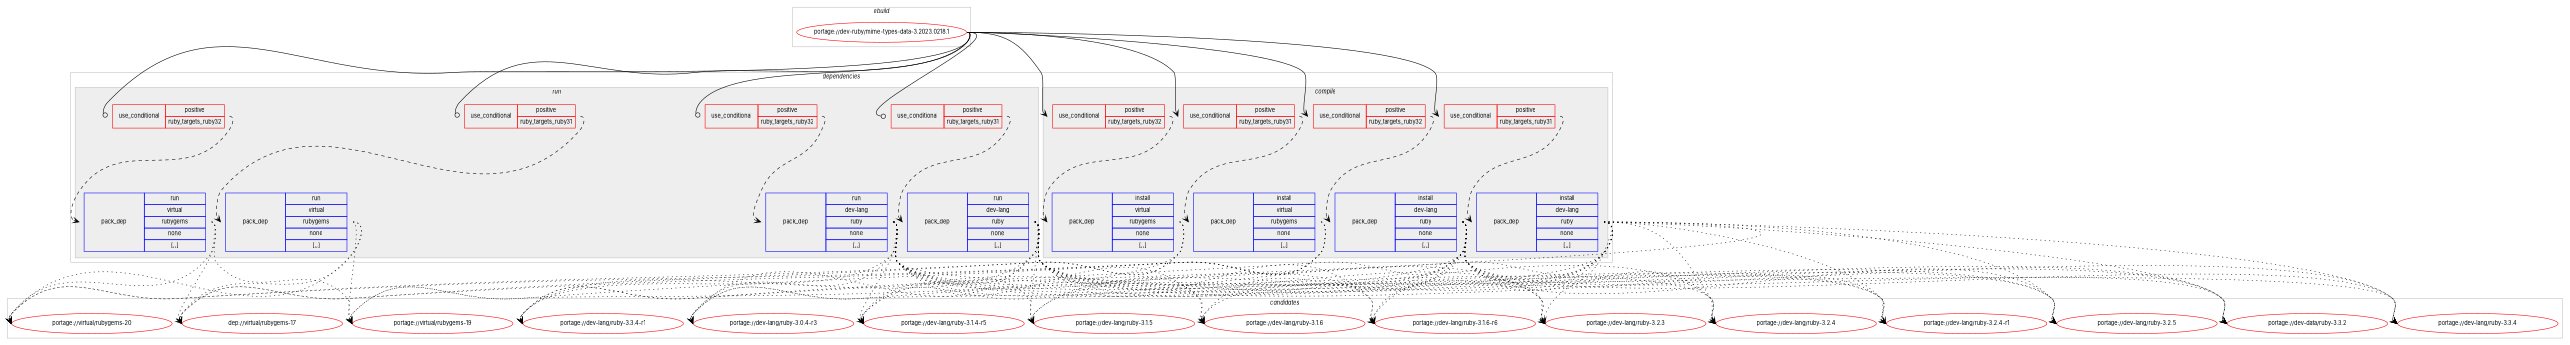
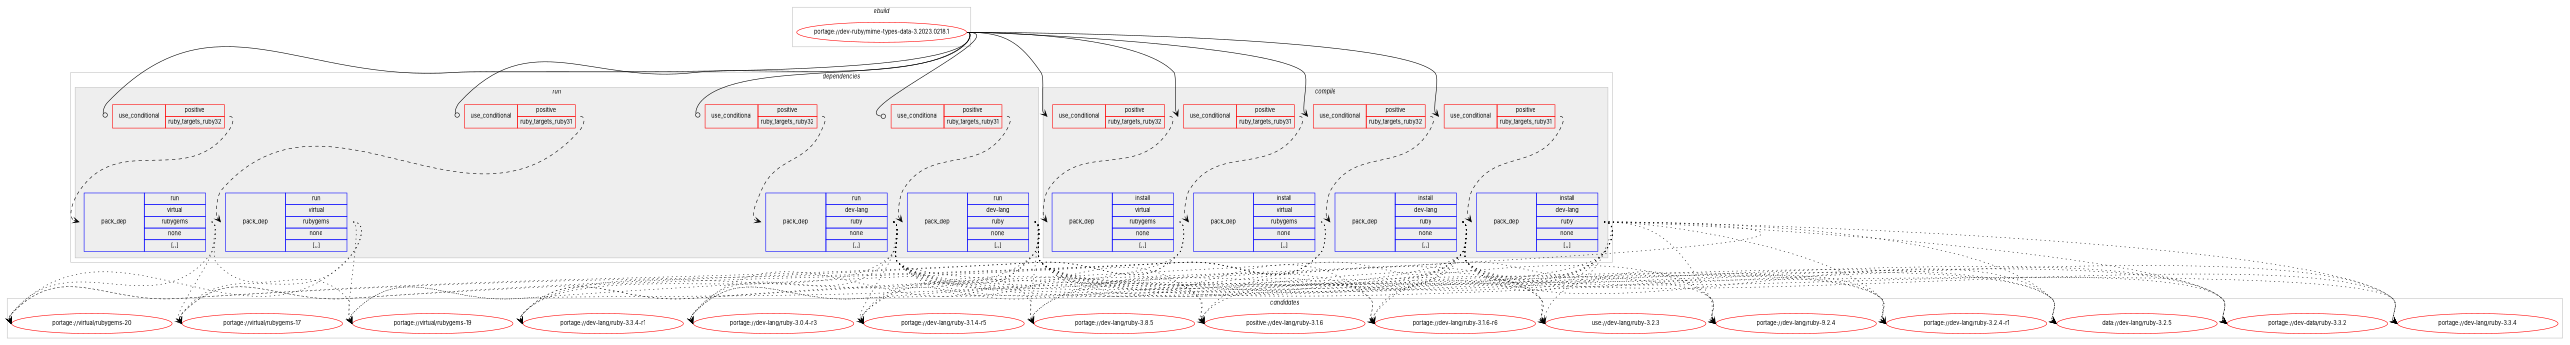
node "dep://virtual/rubygems-17": label "dep://virtual/rubygems-17" -> "portage://virtual/rubygems-17"
node "portage://dev-lang/ruby-3.1.5": label "portage://dev-lang/ruby-3.1.5" -> "portage://dev-lang/ruby-3.8.5"
node "portage://dev-lang/ruby-3.1.6": label "portage://dev-lang/ruby-3.1.6" -> "positive://dev-lang/ruby-3.1.6"
node "portage://dev-lang/ruby-3.2.3": label "portage://dev-lang/ruby-3.2.3" -> "use://dev-lang/ruby-3.2.3"
node "portage://dev-lang/ruby-3.2.4": label "portage://dev-lang/ruby-3.2.4" -> "portage://dev-lang/ruby-9.2.4"
node "portage://dev-lang/ruby-3.2.5": label "portage://dev-lang/ruby-3.2.5" -> "data://dev-lang/ruby-3.2.5"
